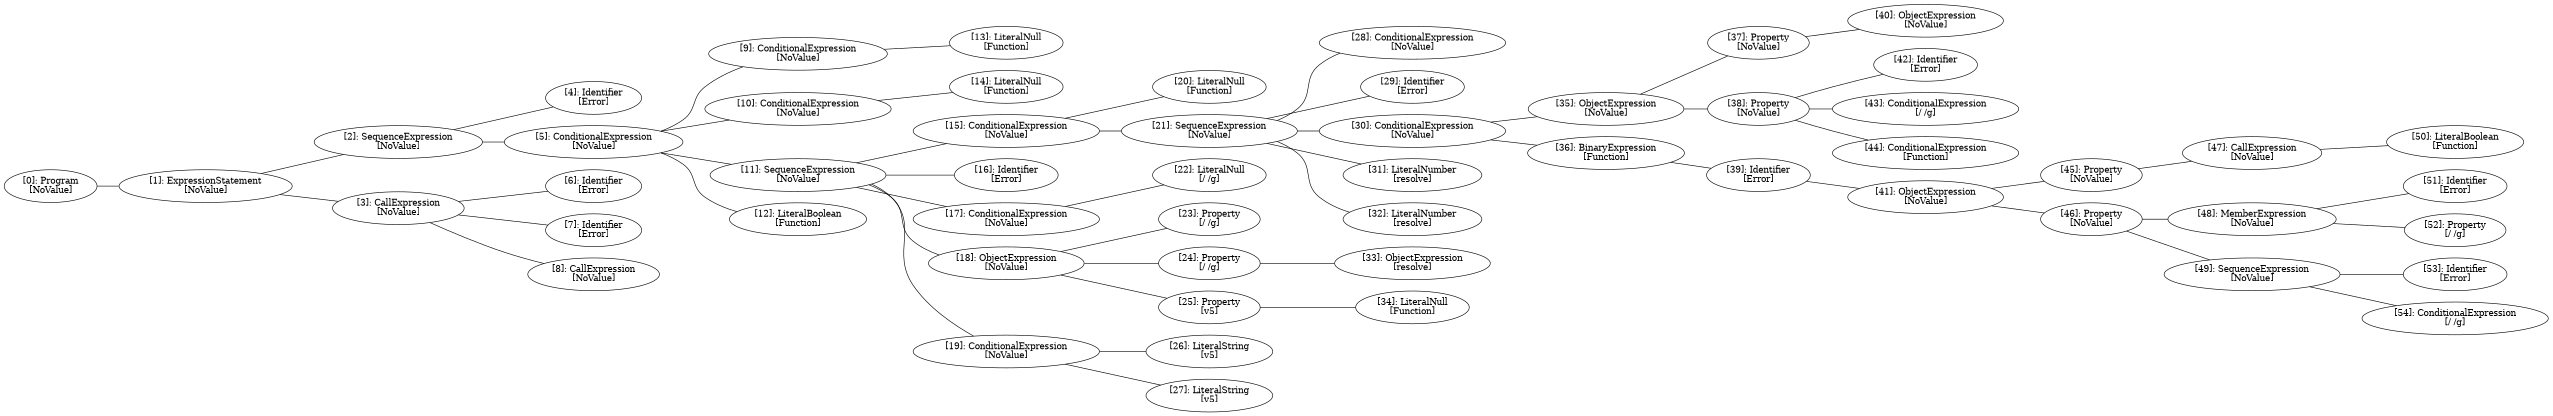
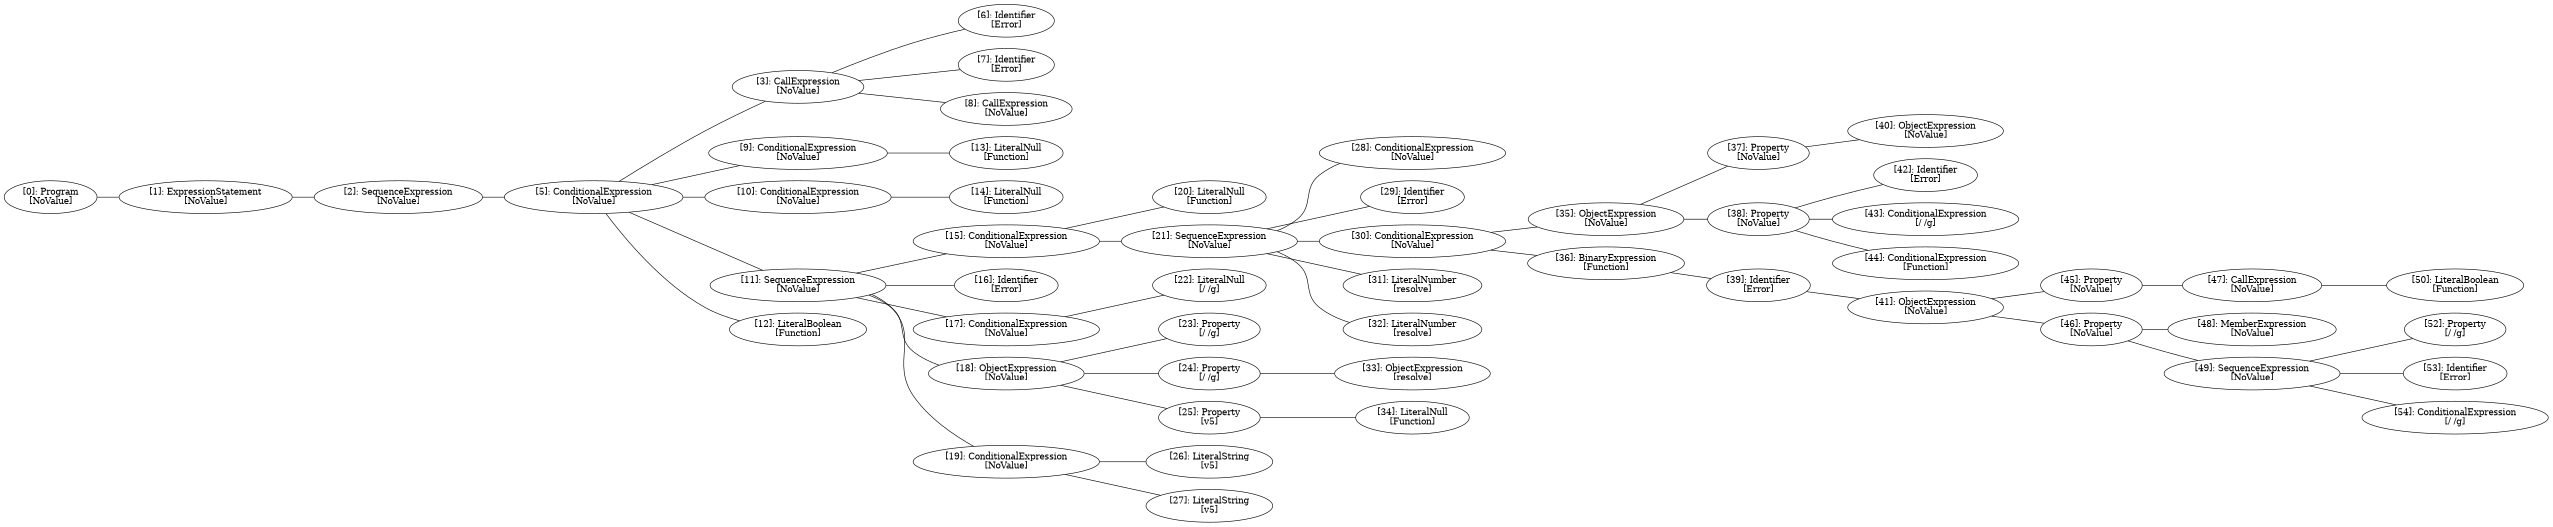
node "[4]: Identifier [Error]": removed
node "[51]: Identifier [Error]": removed
edge "[1]: ExpressionStatement [NoValue]" -- "[3]: CallExpression [NoValue]": now "[5]: ConditionalExpression [NoValue]" -- "[3]: CallExpression [NoValue]"
edge "[48]: MemberExpression [NoValue]" -- "[52]: Property [/ /g]": now "[49]: SequenceExpression [NoValue]" -- "[52]: Property [/ /g]"
